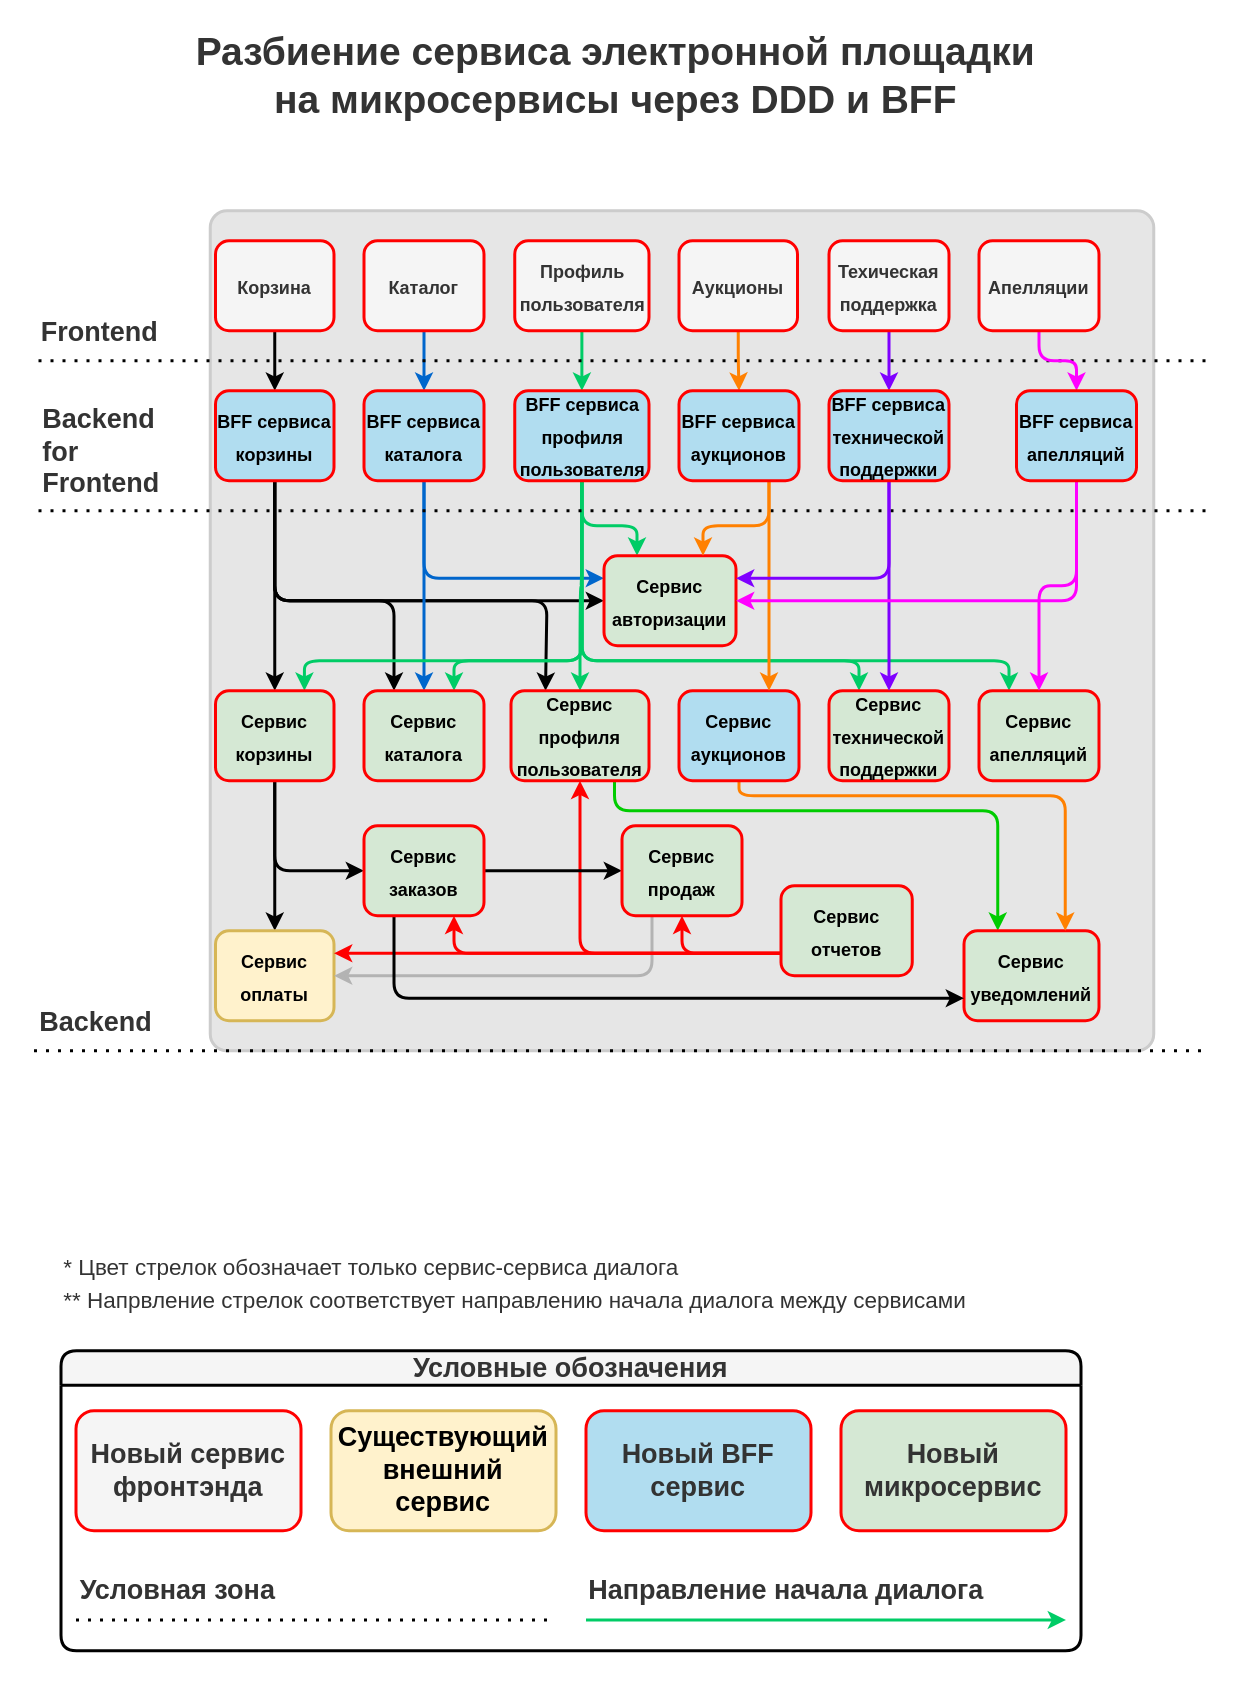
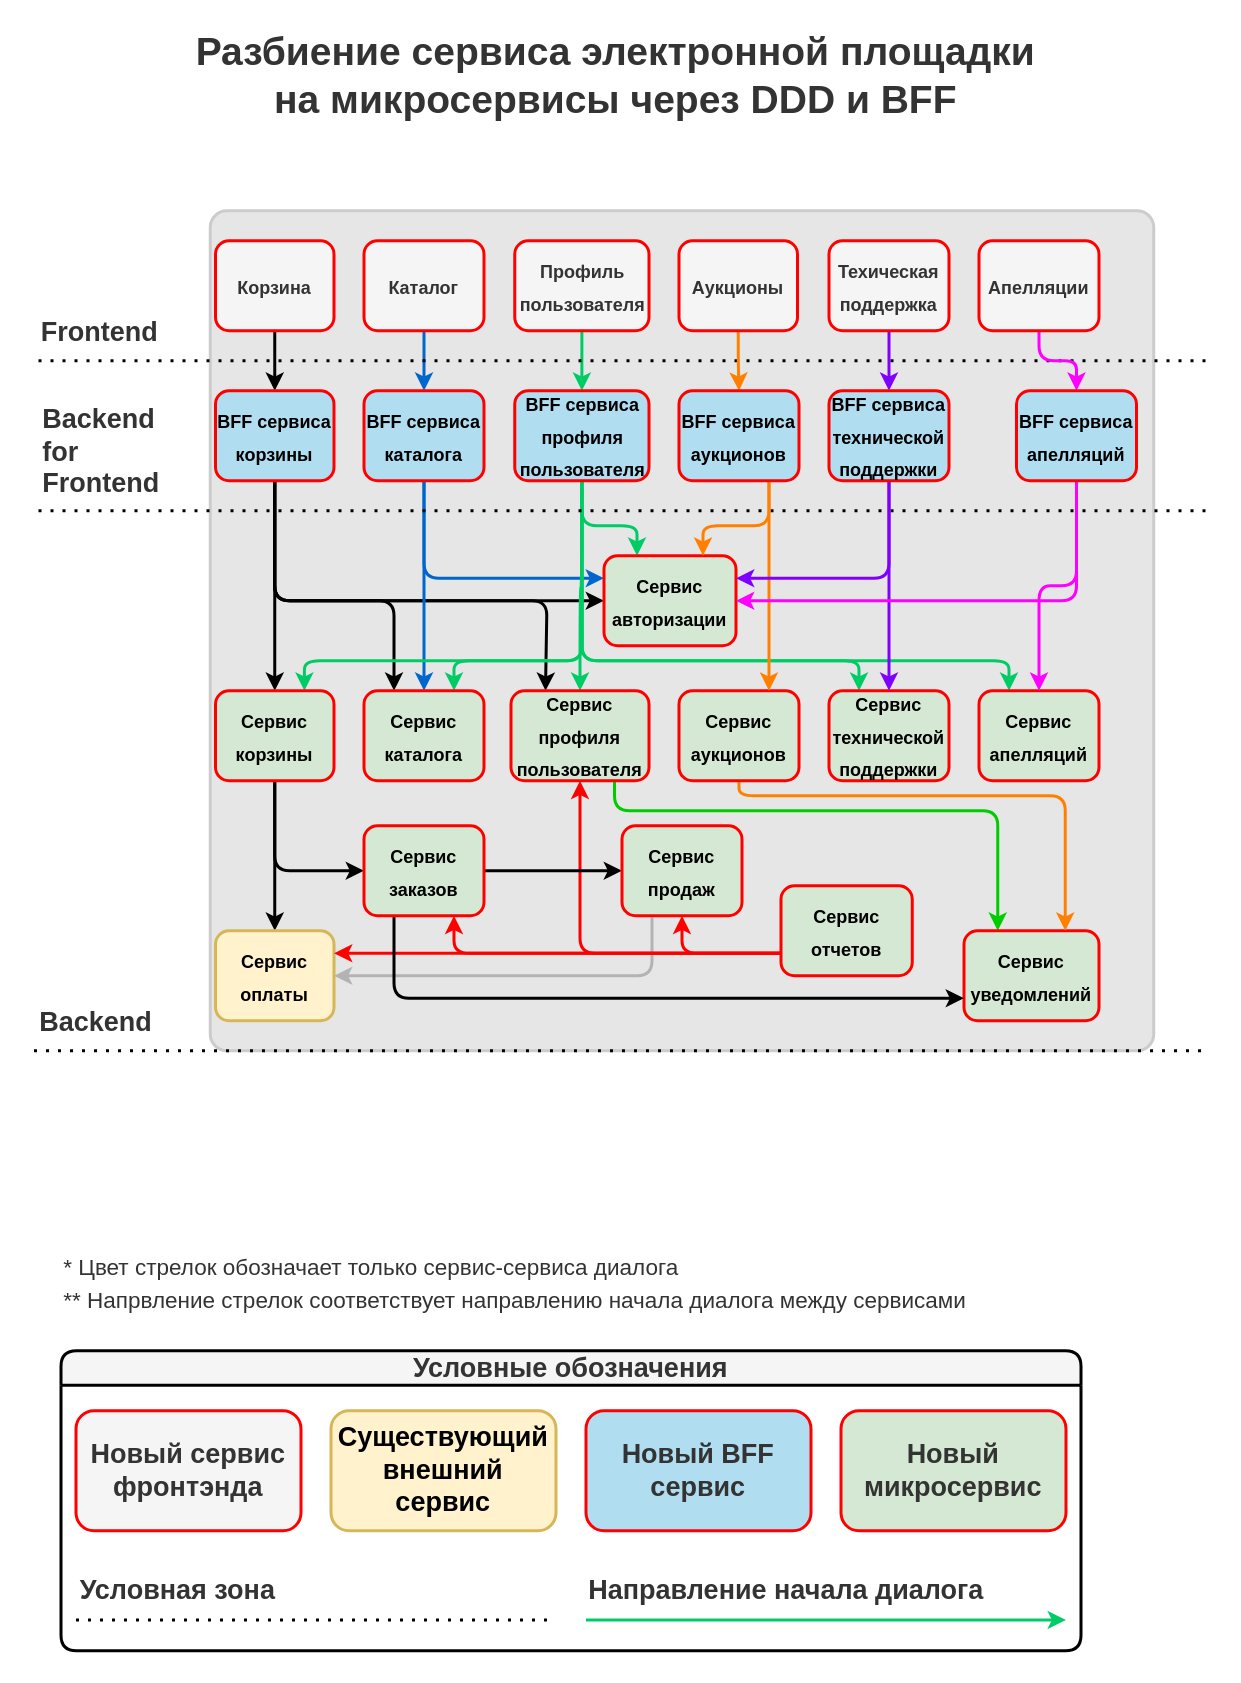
node "Сервис аукционов": fillcolor #b1ddf0 -> #d5e8d4
